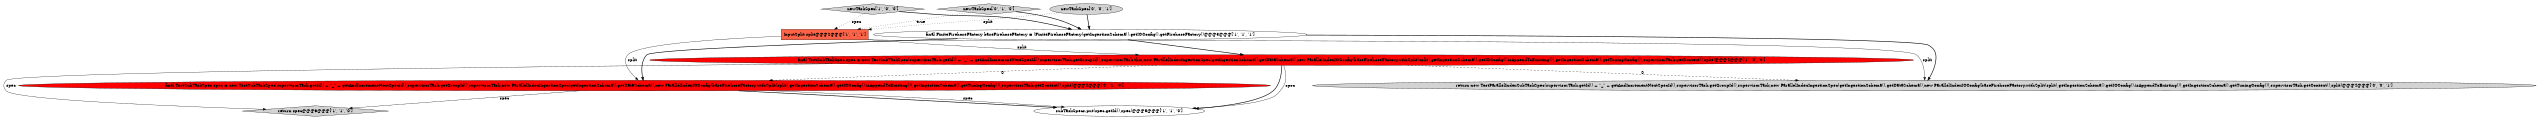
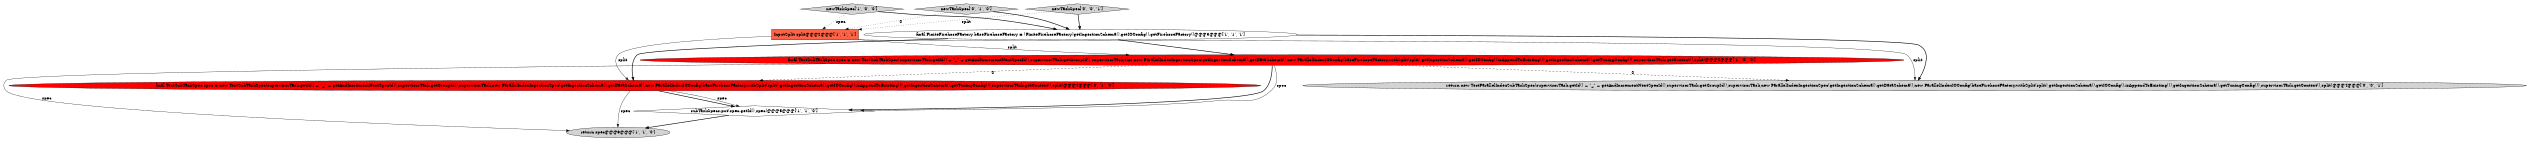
node "newTaskSpec['0', '0', '1']": shape ellipse -> diamond
edge "newTaskSpec['0', '1', '0']" -> "InputSplit split@@@2@@@['1', '1', '1']": label "true" -> "0"
node "return spec@@@6@@@['1', '1', '0']": shape diamond -> ellipse
node "subTaskSpecs.put(spec.getId(),spec)@@@5@@@['1', '1', '0']": shape ellipse -> diamond
edge "subTaskSpecs.put(spec.getId(),spec)@@@5@@@['1', '1', '0']" -> "return spec@@@6@@@['1', '1', '0']": added
